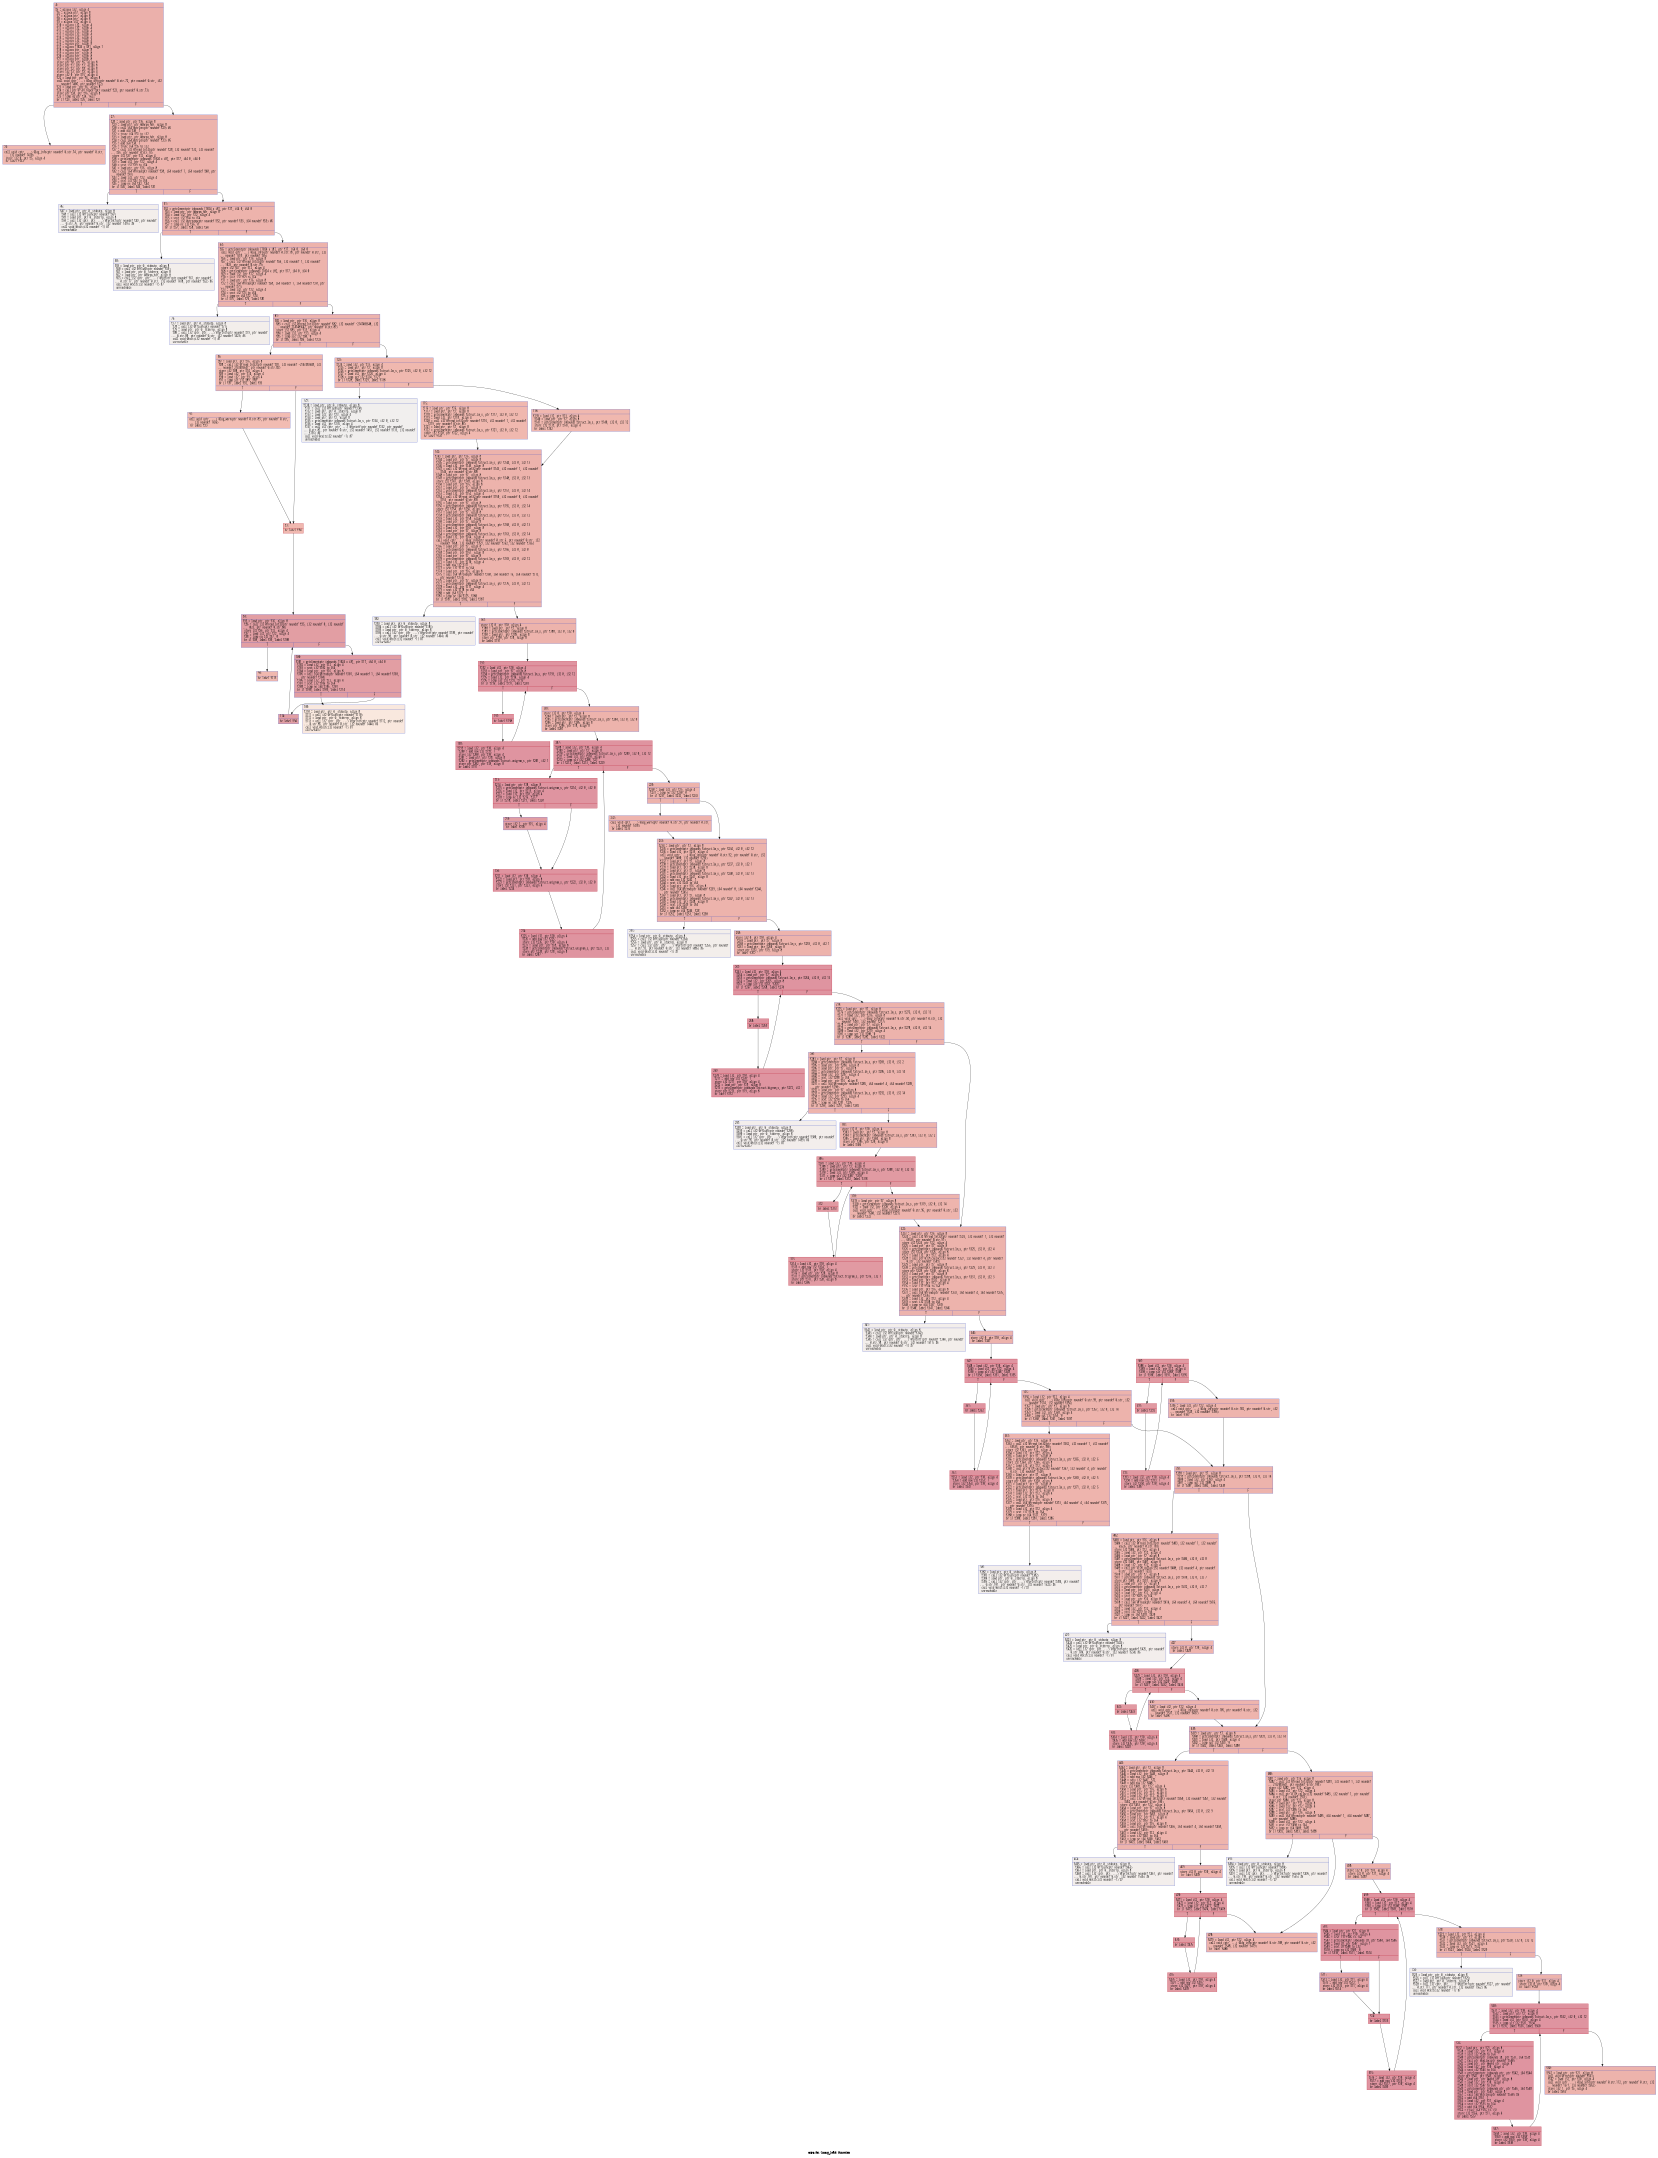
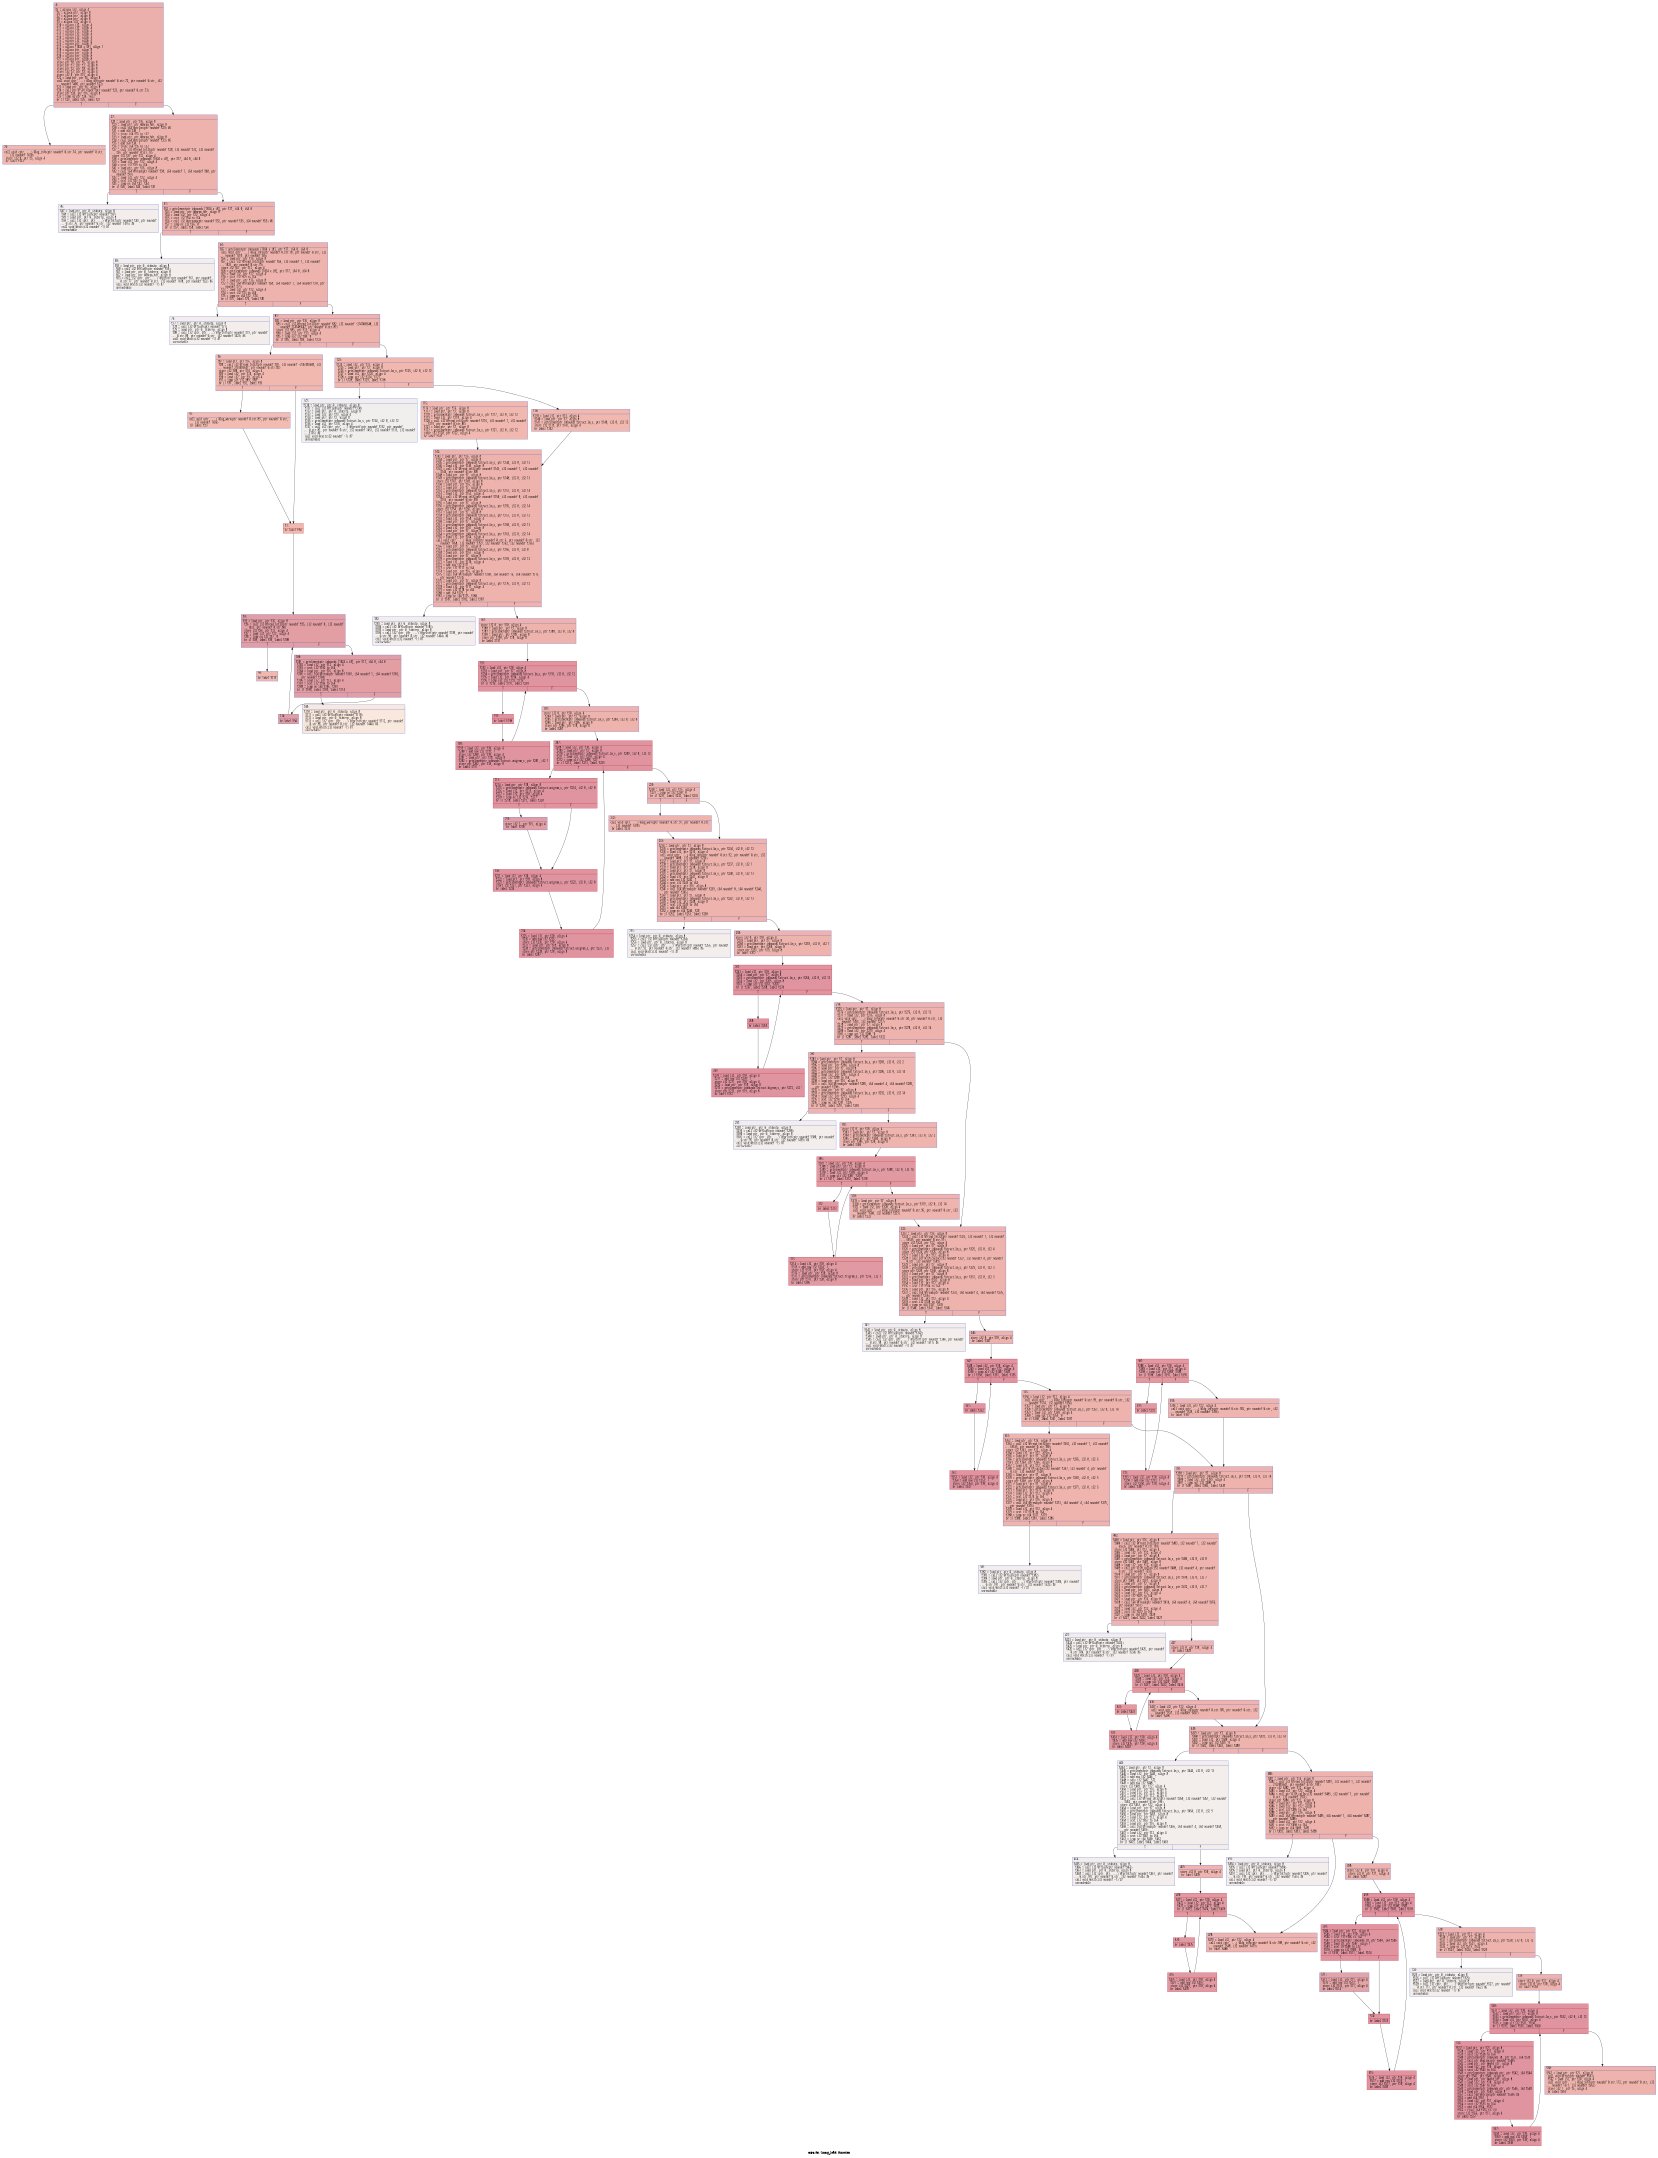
edge "51:" -> "64:": removed
node "443:": fillcolor #d8564670 -> #e3d9d370
